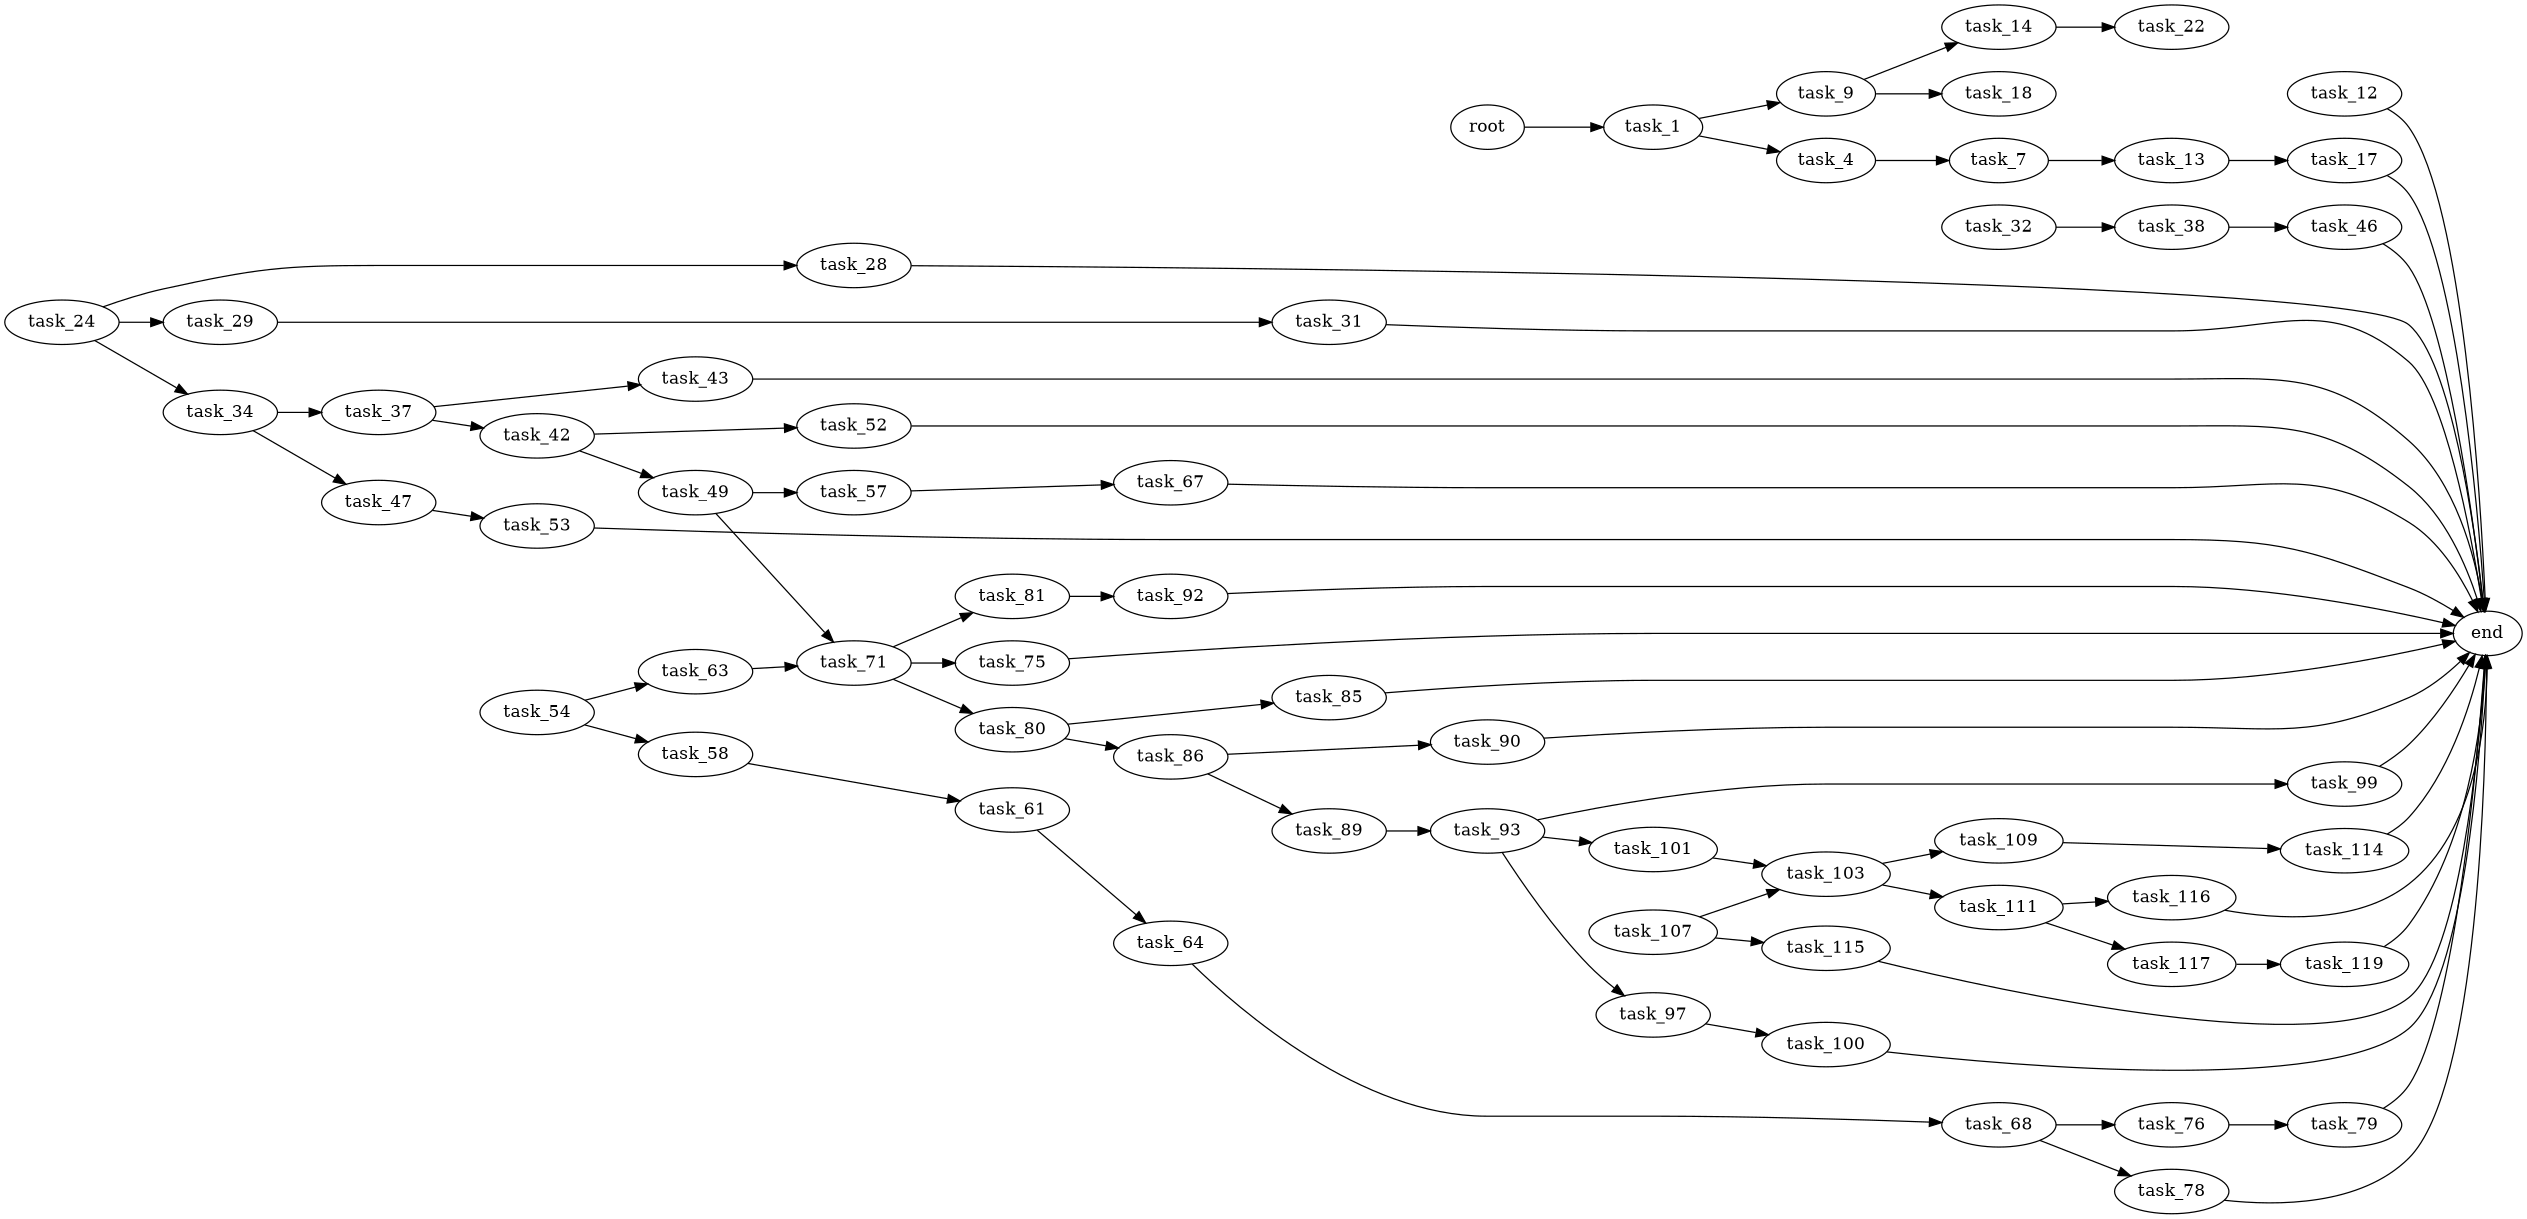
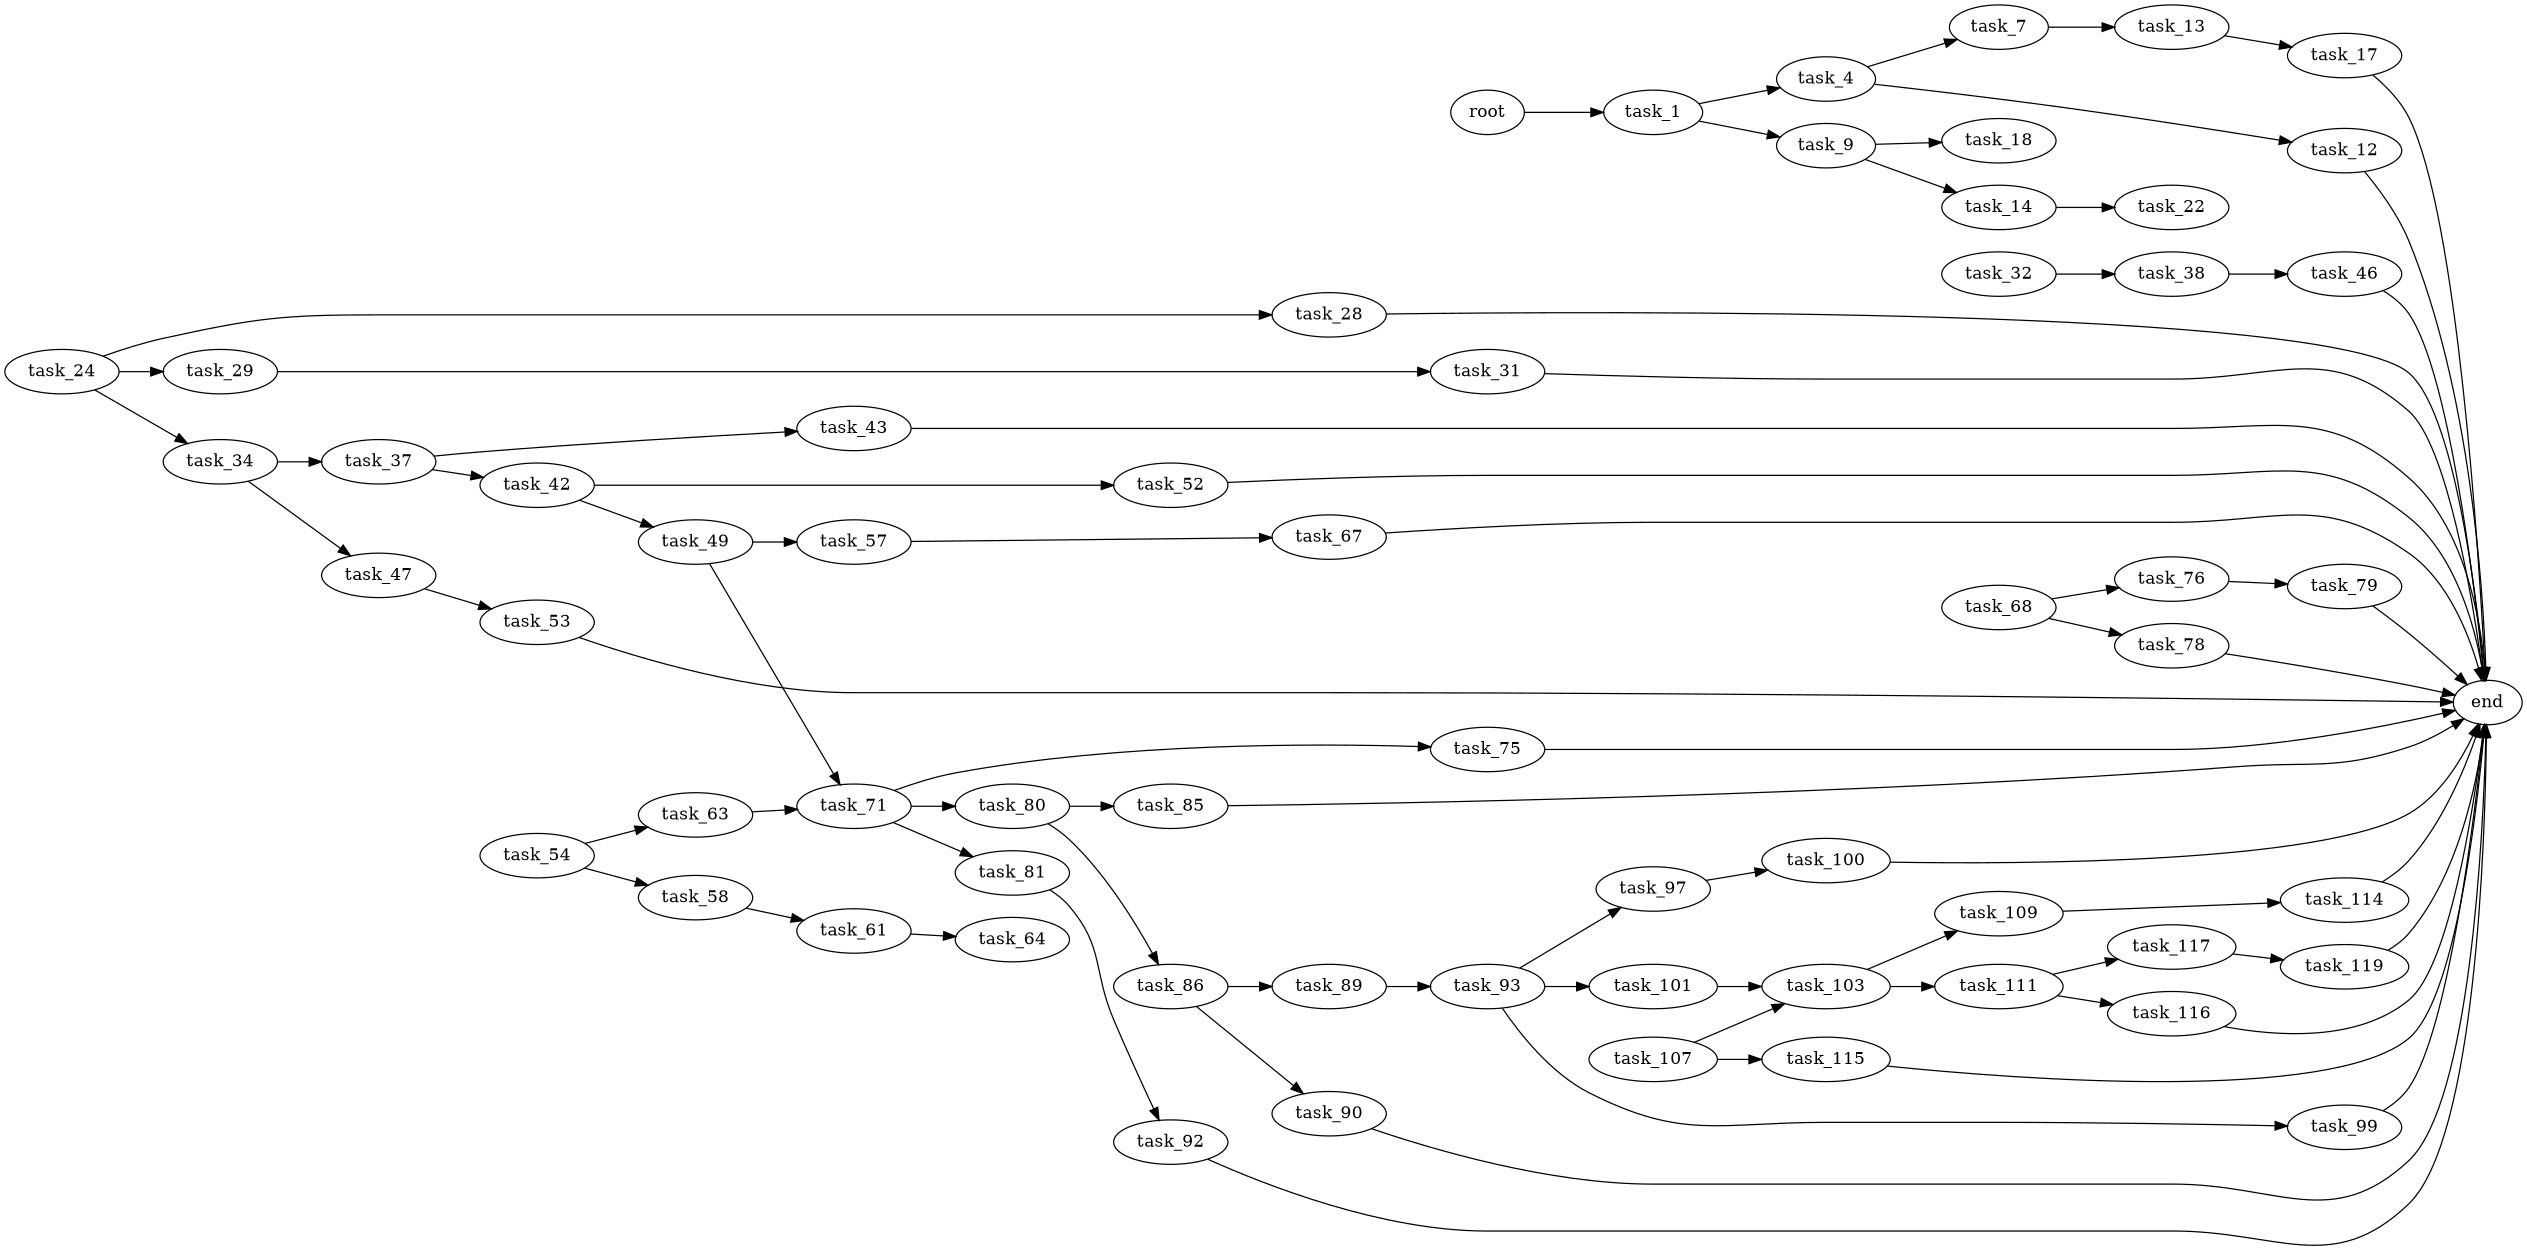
edge "task_4" -> "task_12": added
edge "task_64" -> "task_68": removed
